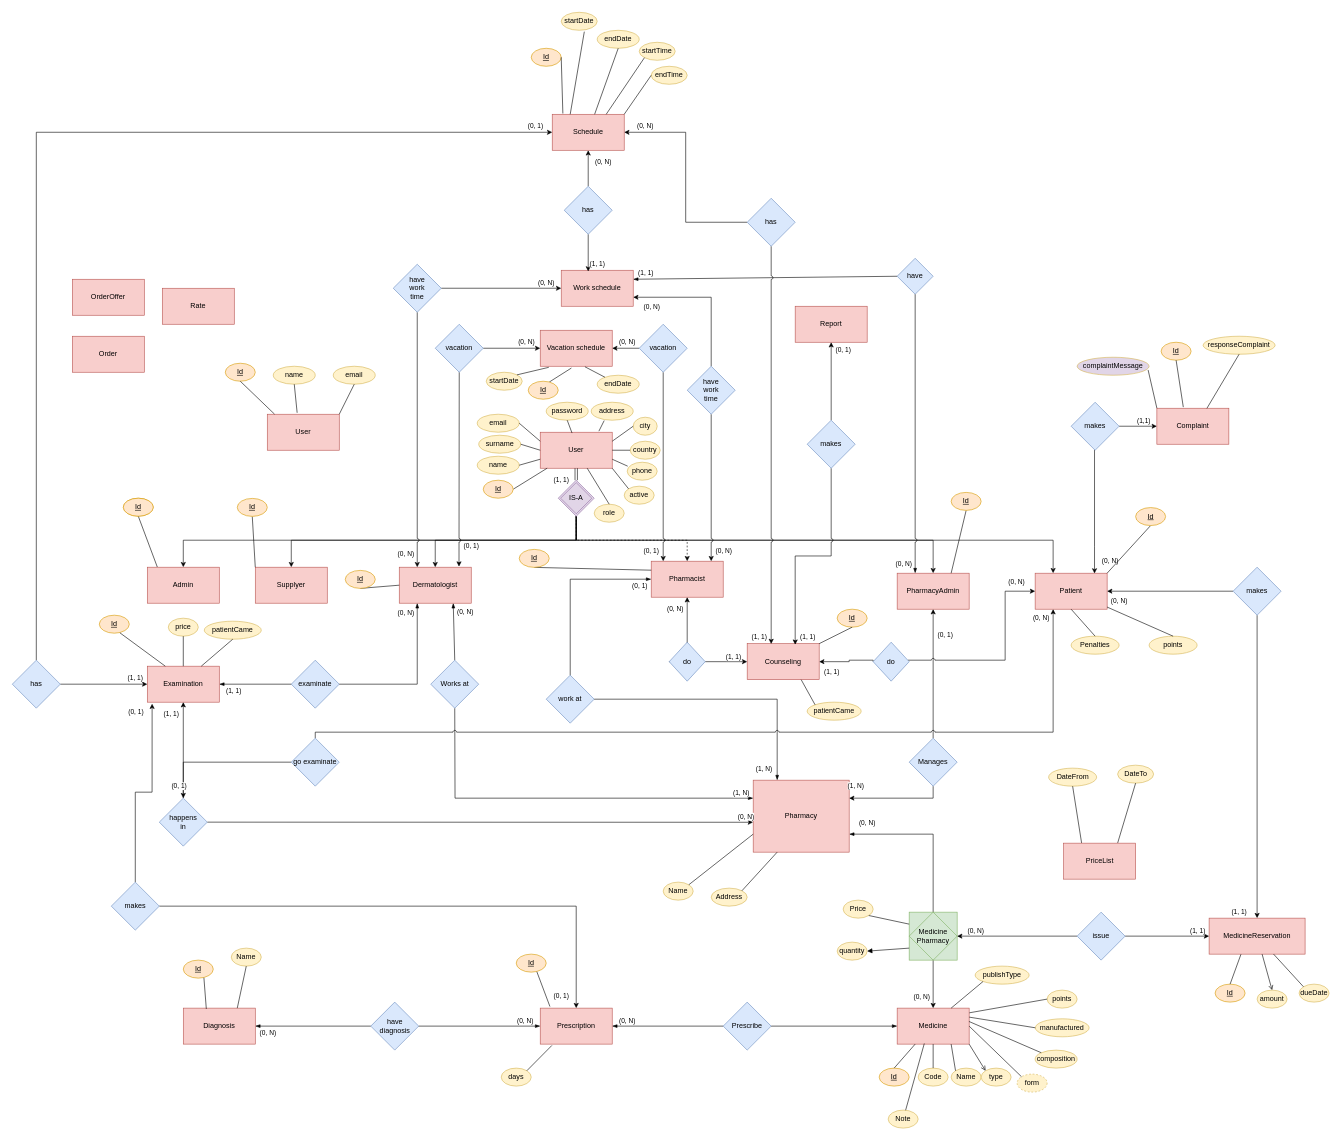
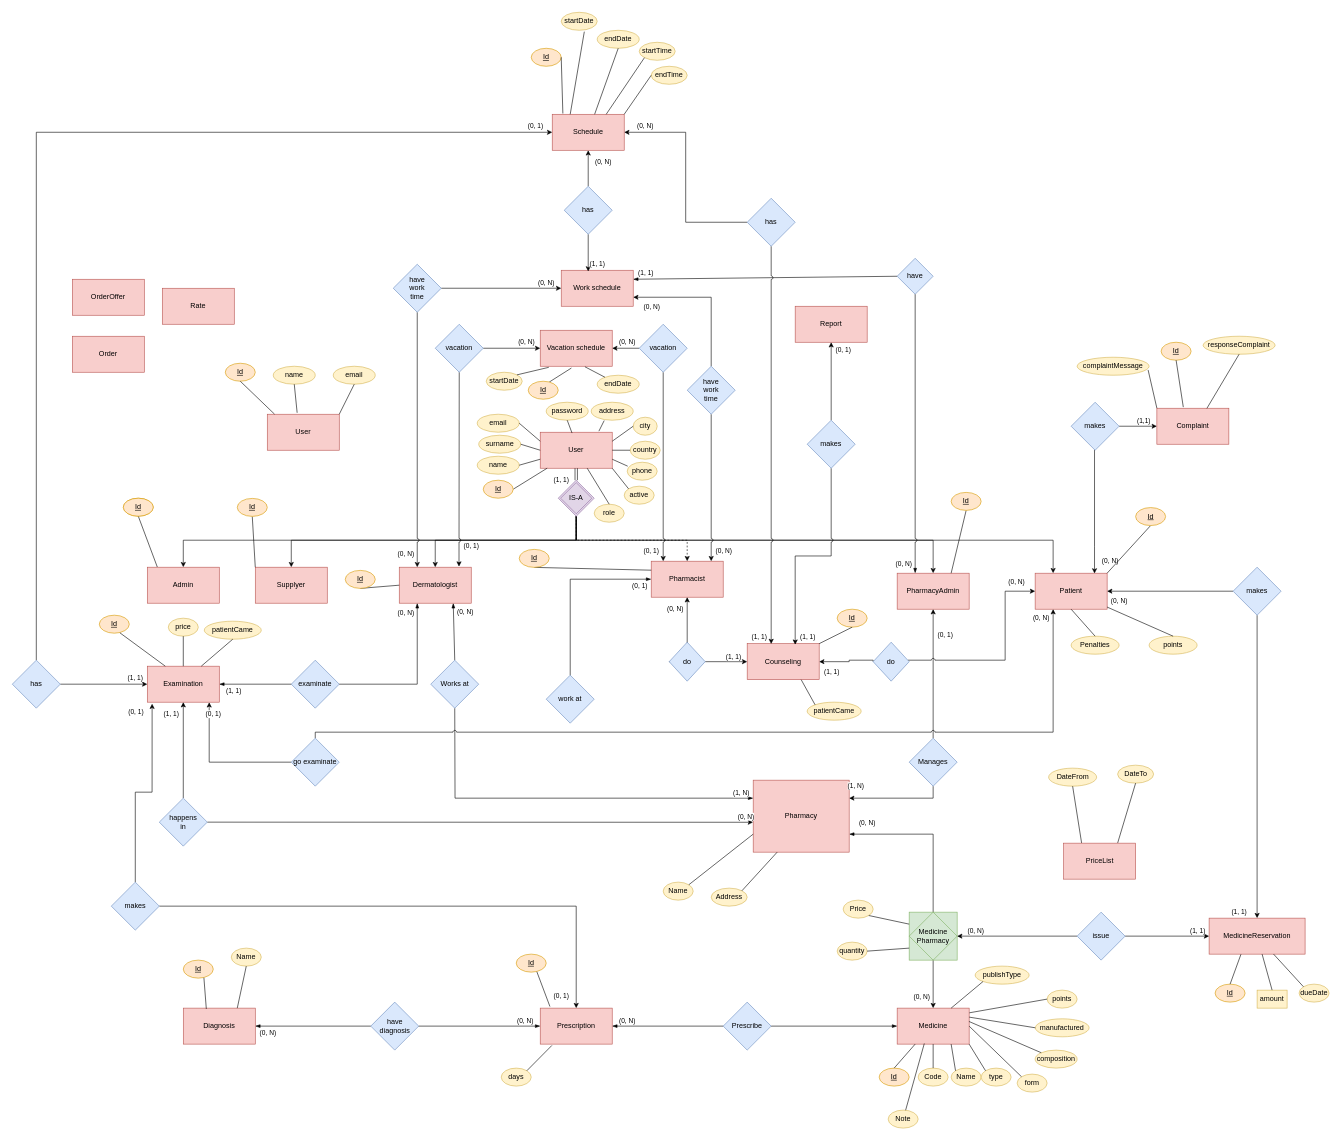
node "complaintMessage": fillcolor #e1d5e7 -> #fff2cc
edge "go examinate" -> "happens in": now "go examinate" -> "Examination"
edge "work at" -> "Pharmacy": removed, label "(1, N)"
edge "Medicine Pharmacy" -> "quantity": arrowhead block -> none
edge "MedicineReservation" -> "amount": arrowhead open -> none
node "amount": shape ellipse -> rectangle
edge "Medicine" -> "type": arrowhead open -> none
node "form": style dashed -> solid
